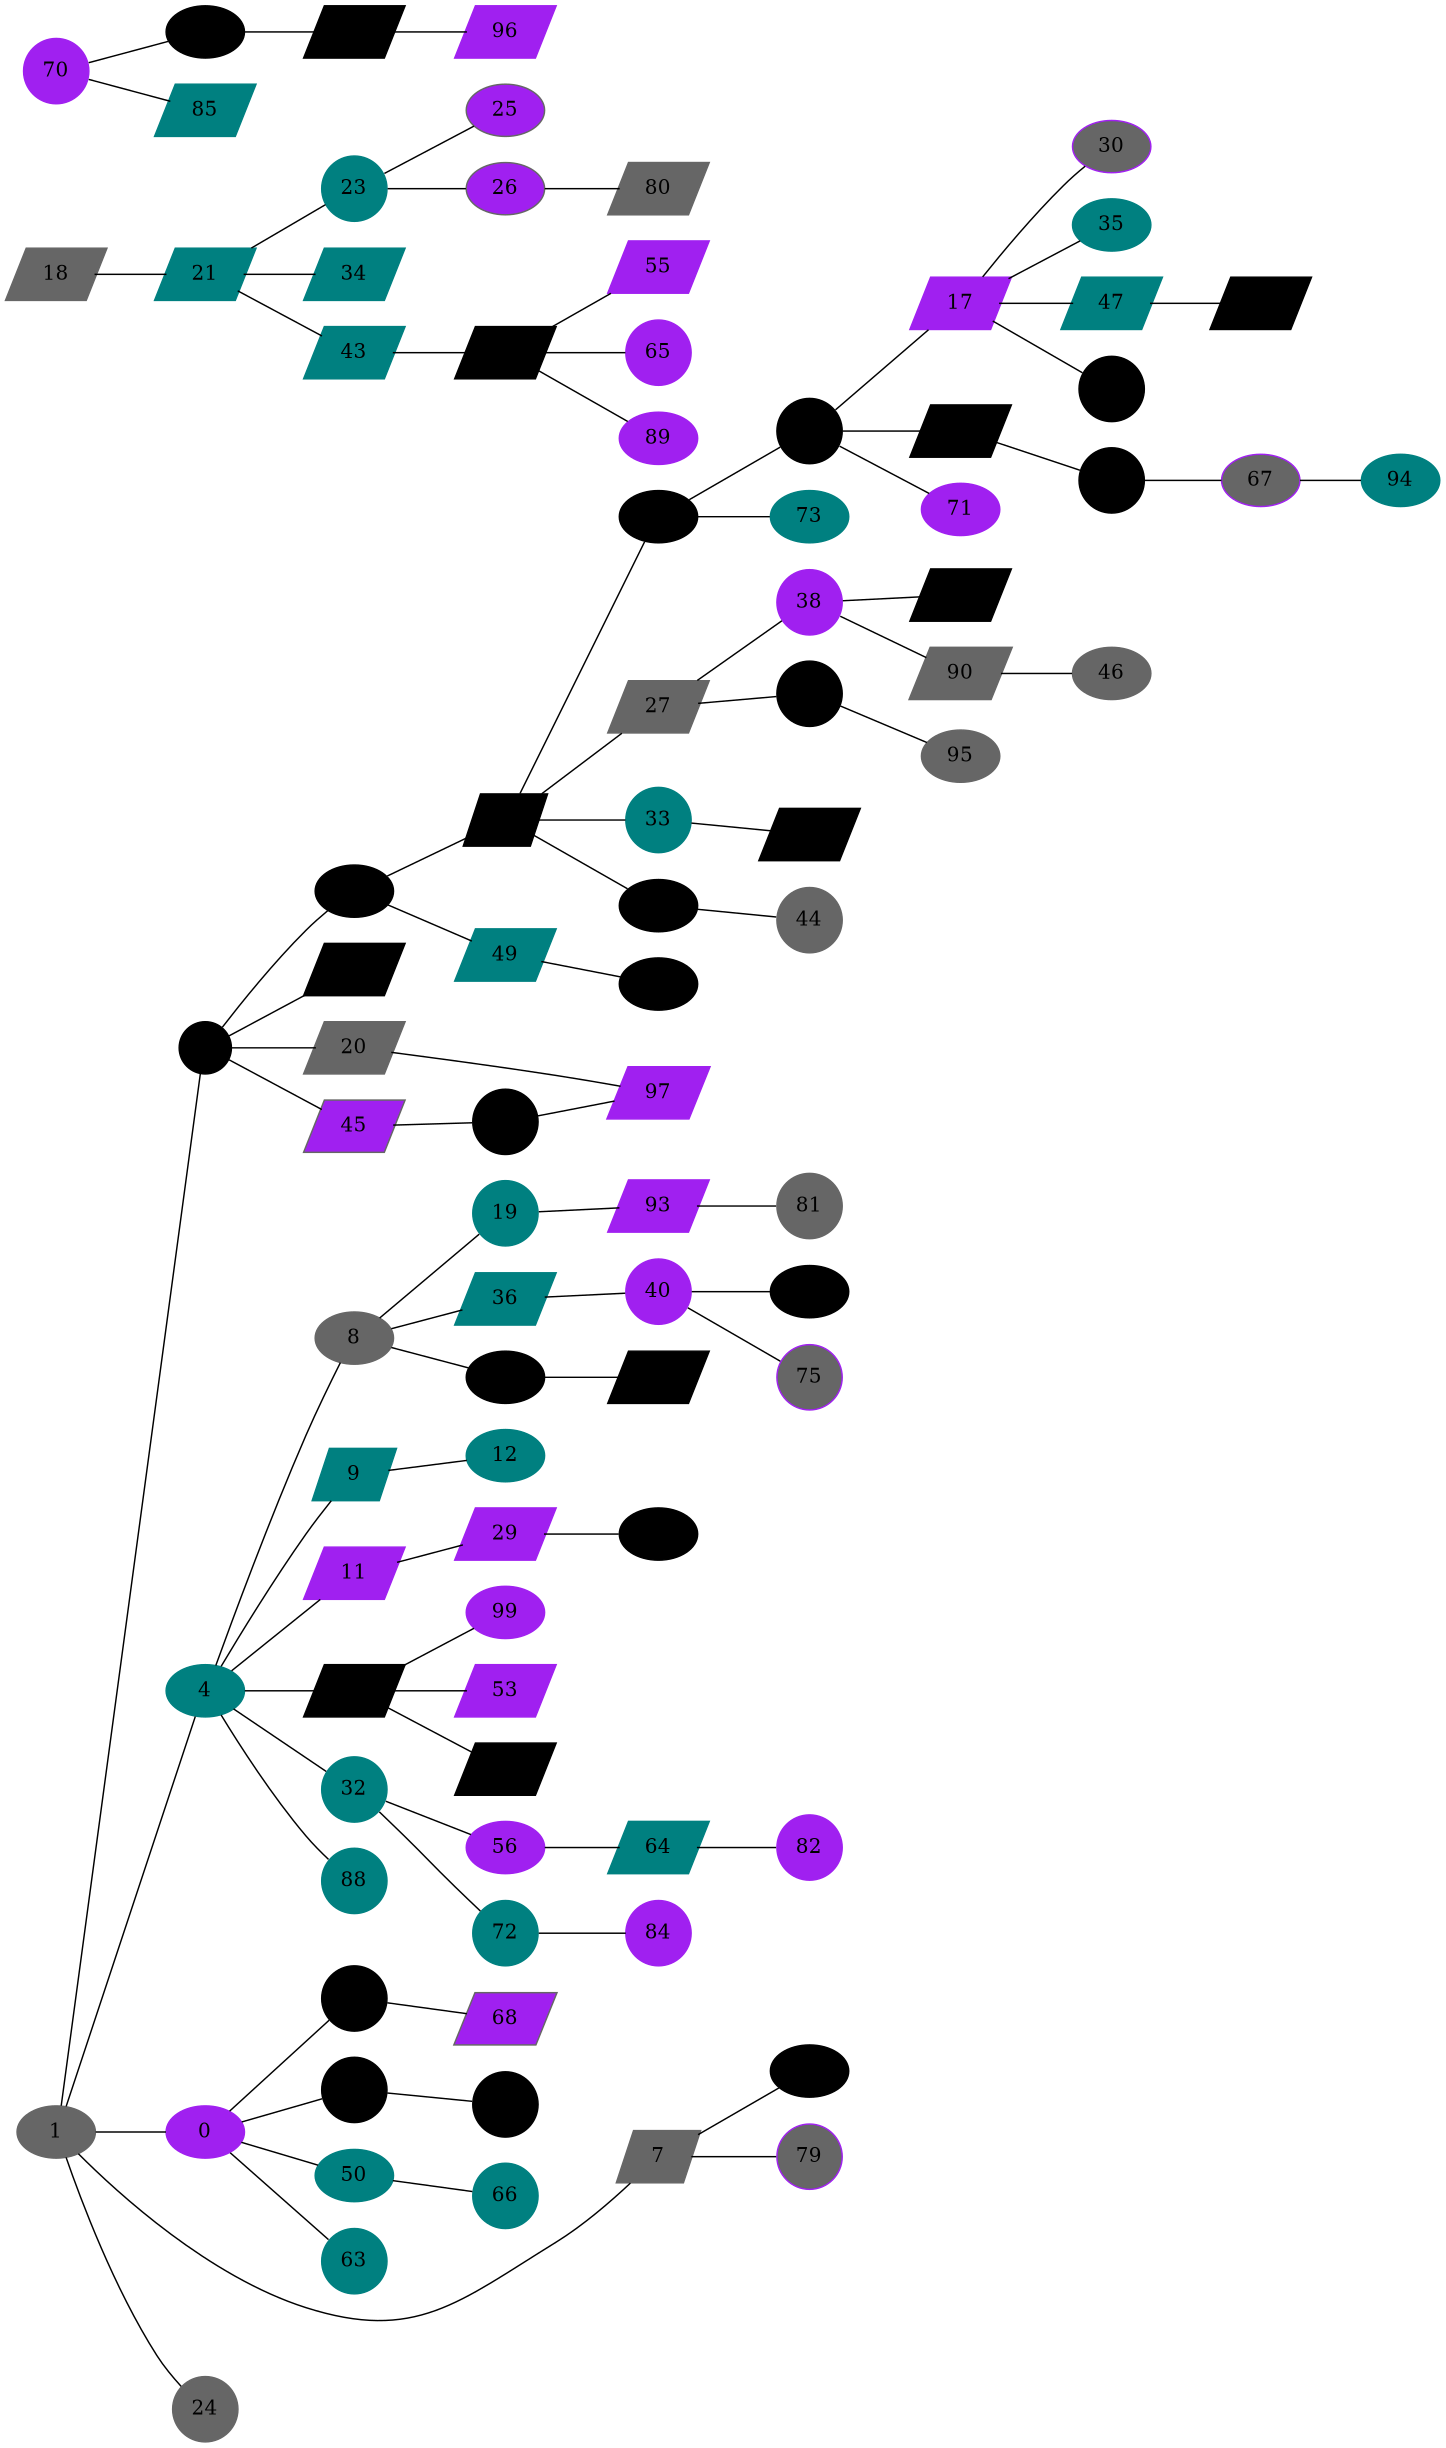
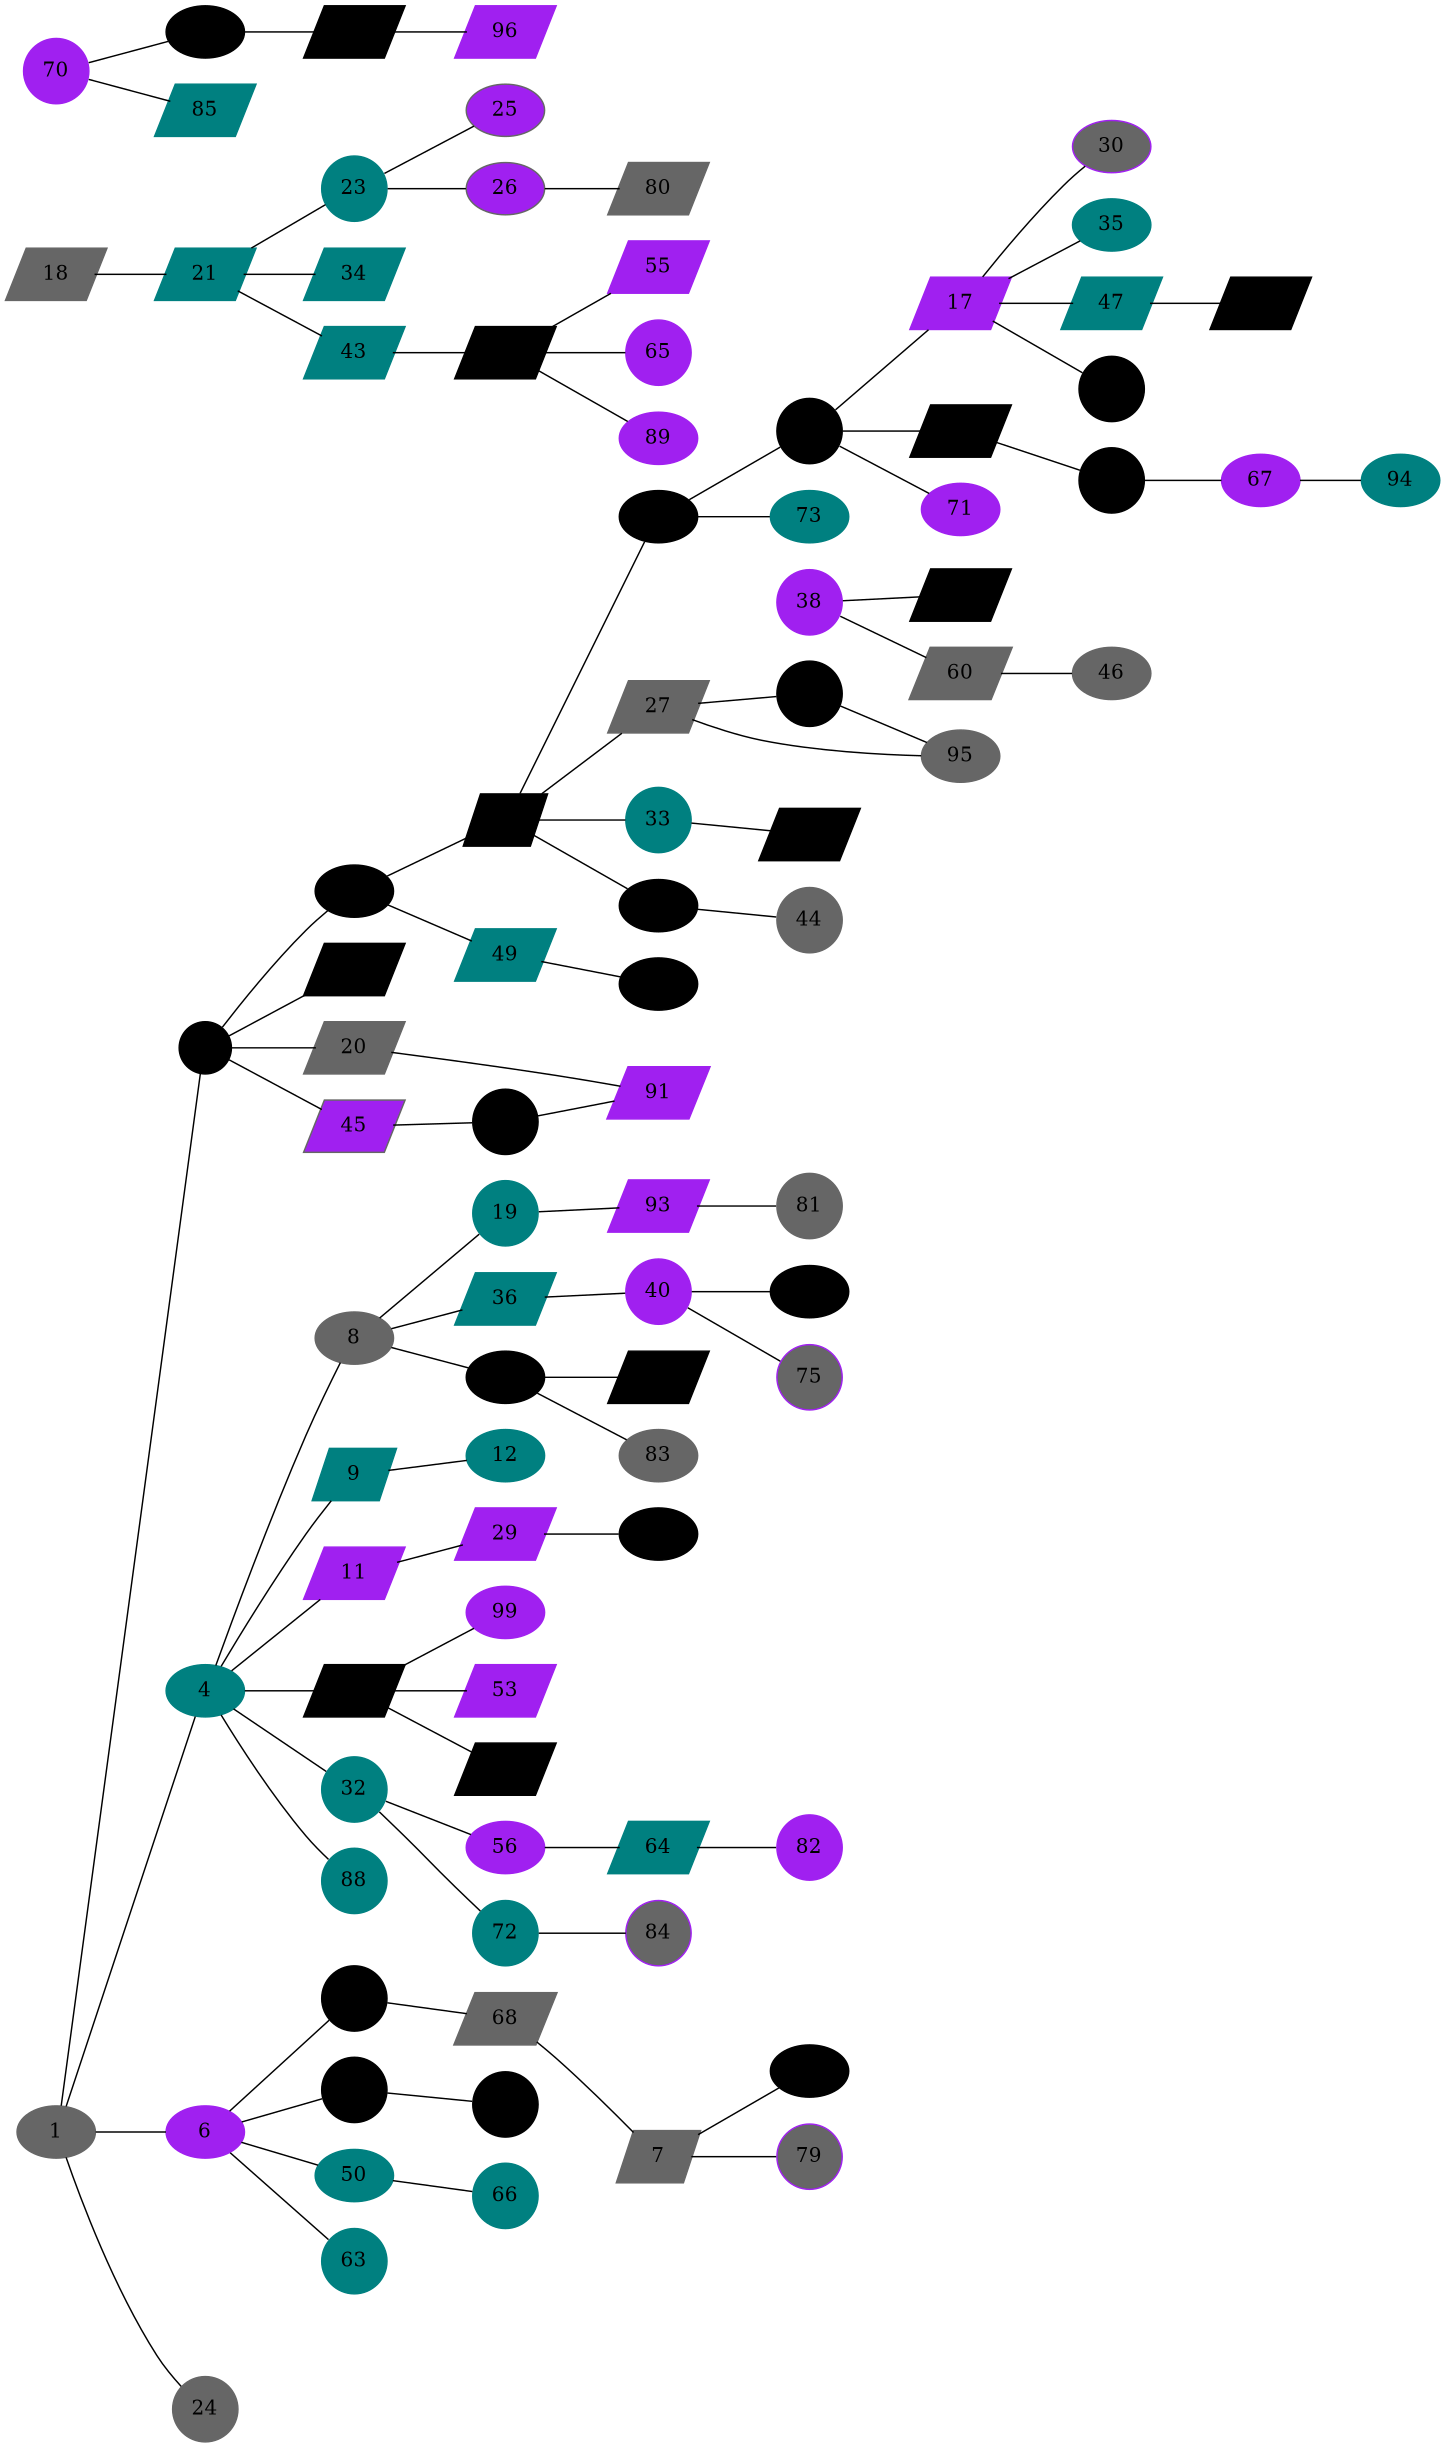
node "67": fillcolor gray40 -> purple
edge "38" -- "27": now "95" -- "27"
node "90": label "90" -> "60"
node "97": label "97" -> "91"
node "83": added
node "84": fillcolor purple -> gray40
node "68": fillcolor purple -> gray40
node "0": label "0" -> "6"
edge "1" -- "7": now "68" -- "7"
